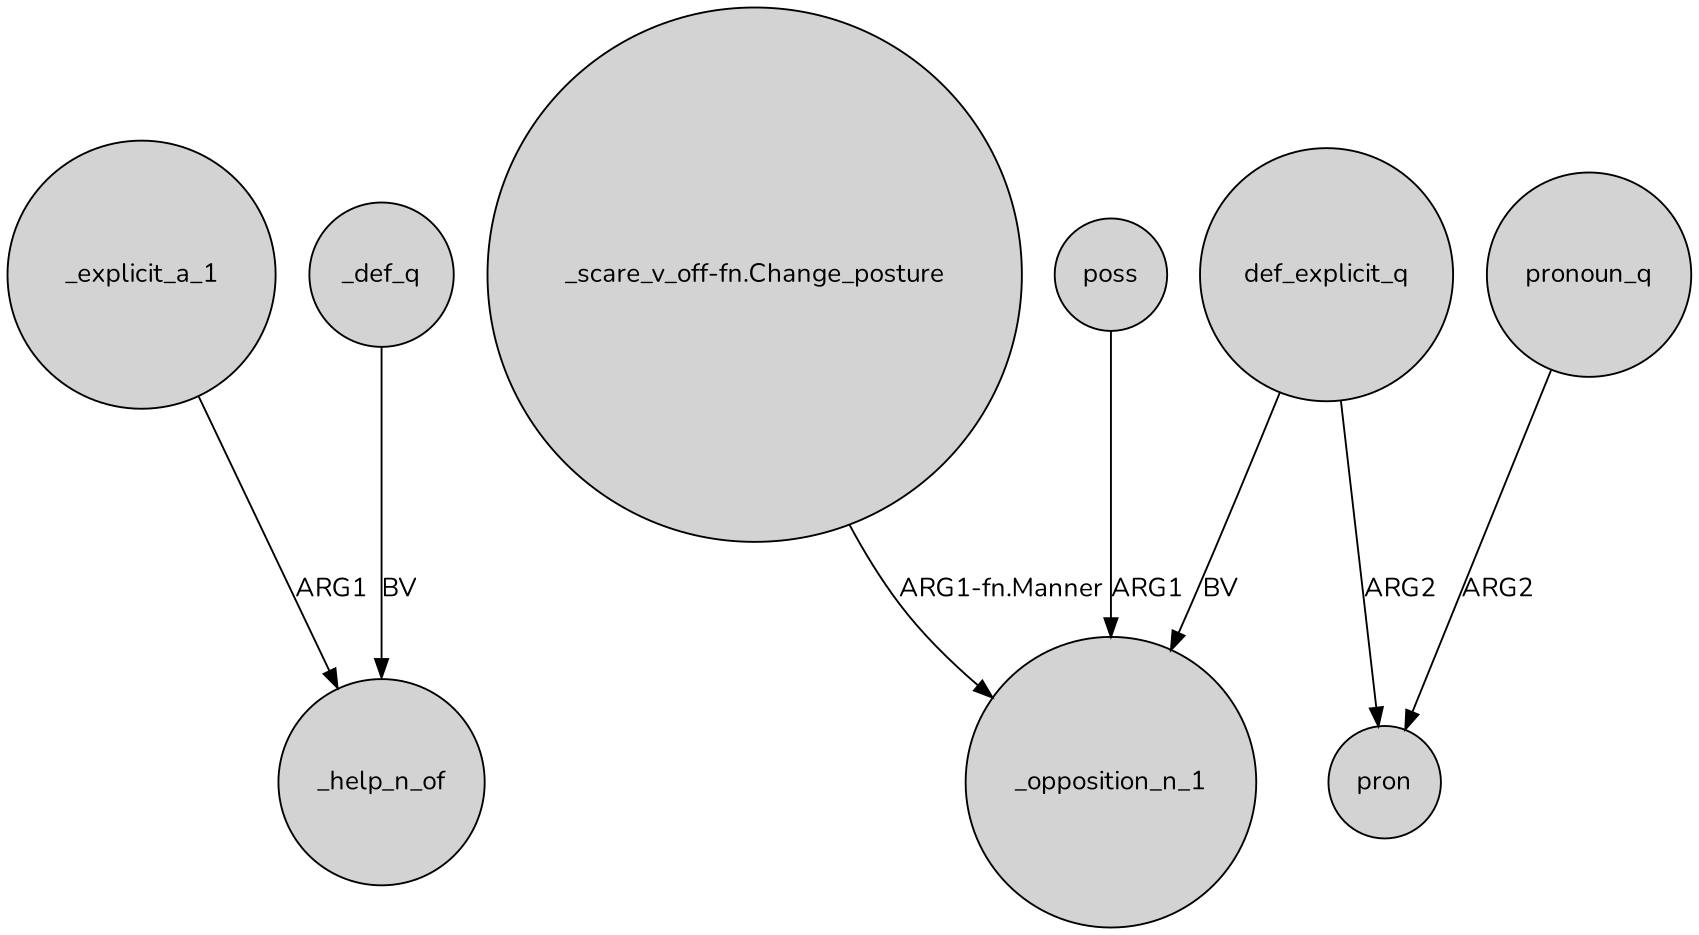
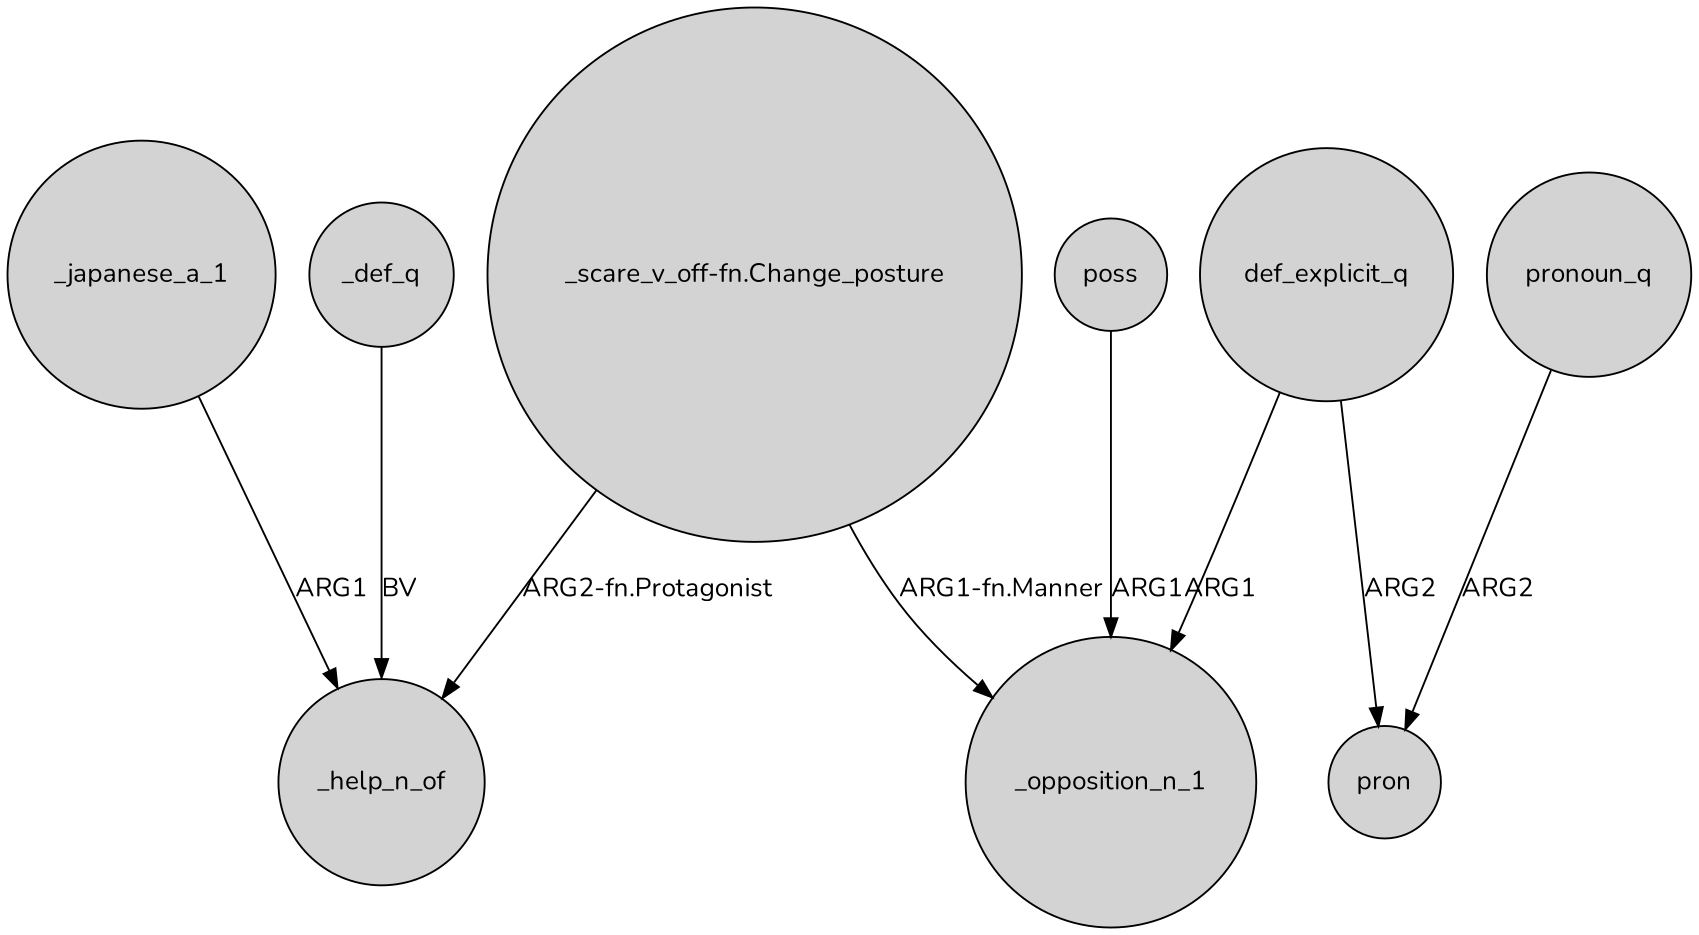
node "_explicit_a_1": label "_explicit_a_1" -> "_japanese_a_1"
edge "_scare_v_off-fn.Change_posture" -> "_help_n_of": added, label "ARG2-fn.Protagonist"
edge "def_explicit_q" -> "_opposition_n_1": label "BV" -> "ARG1"
